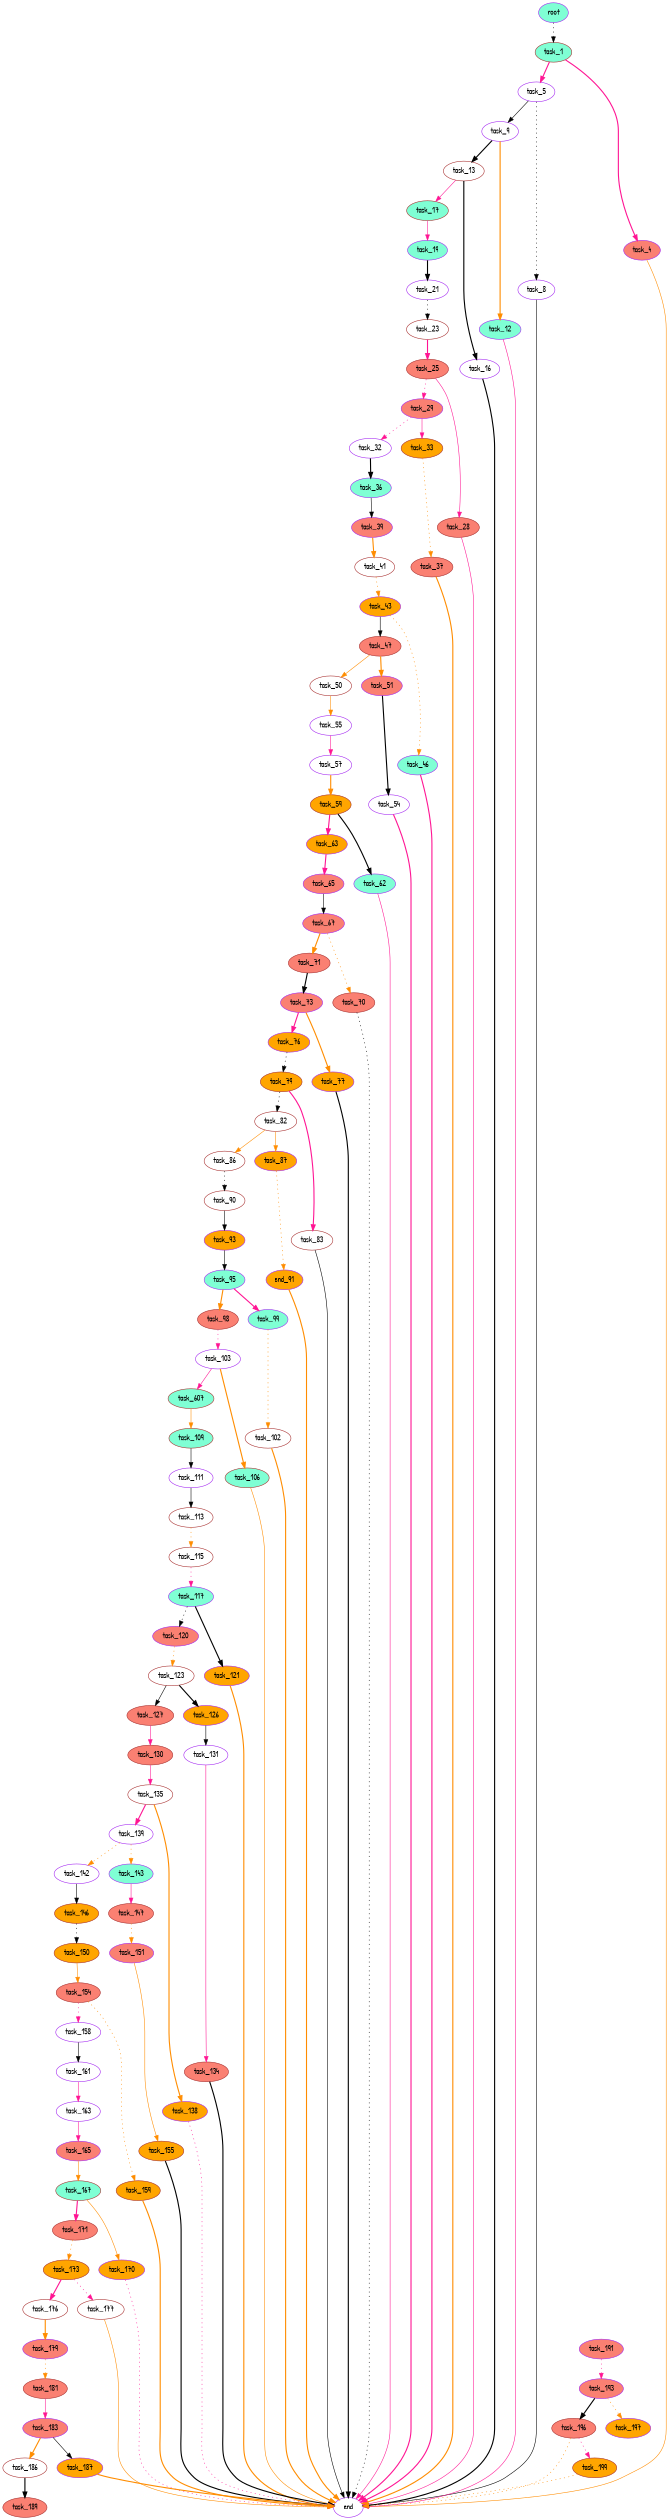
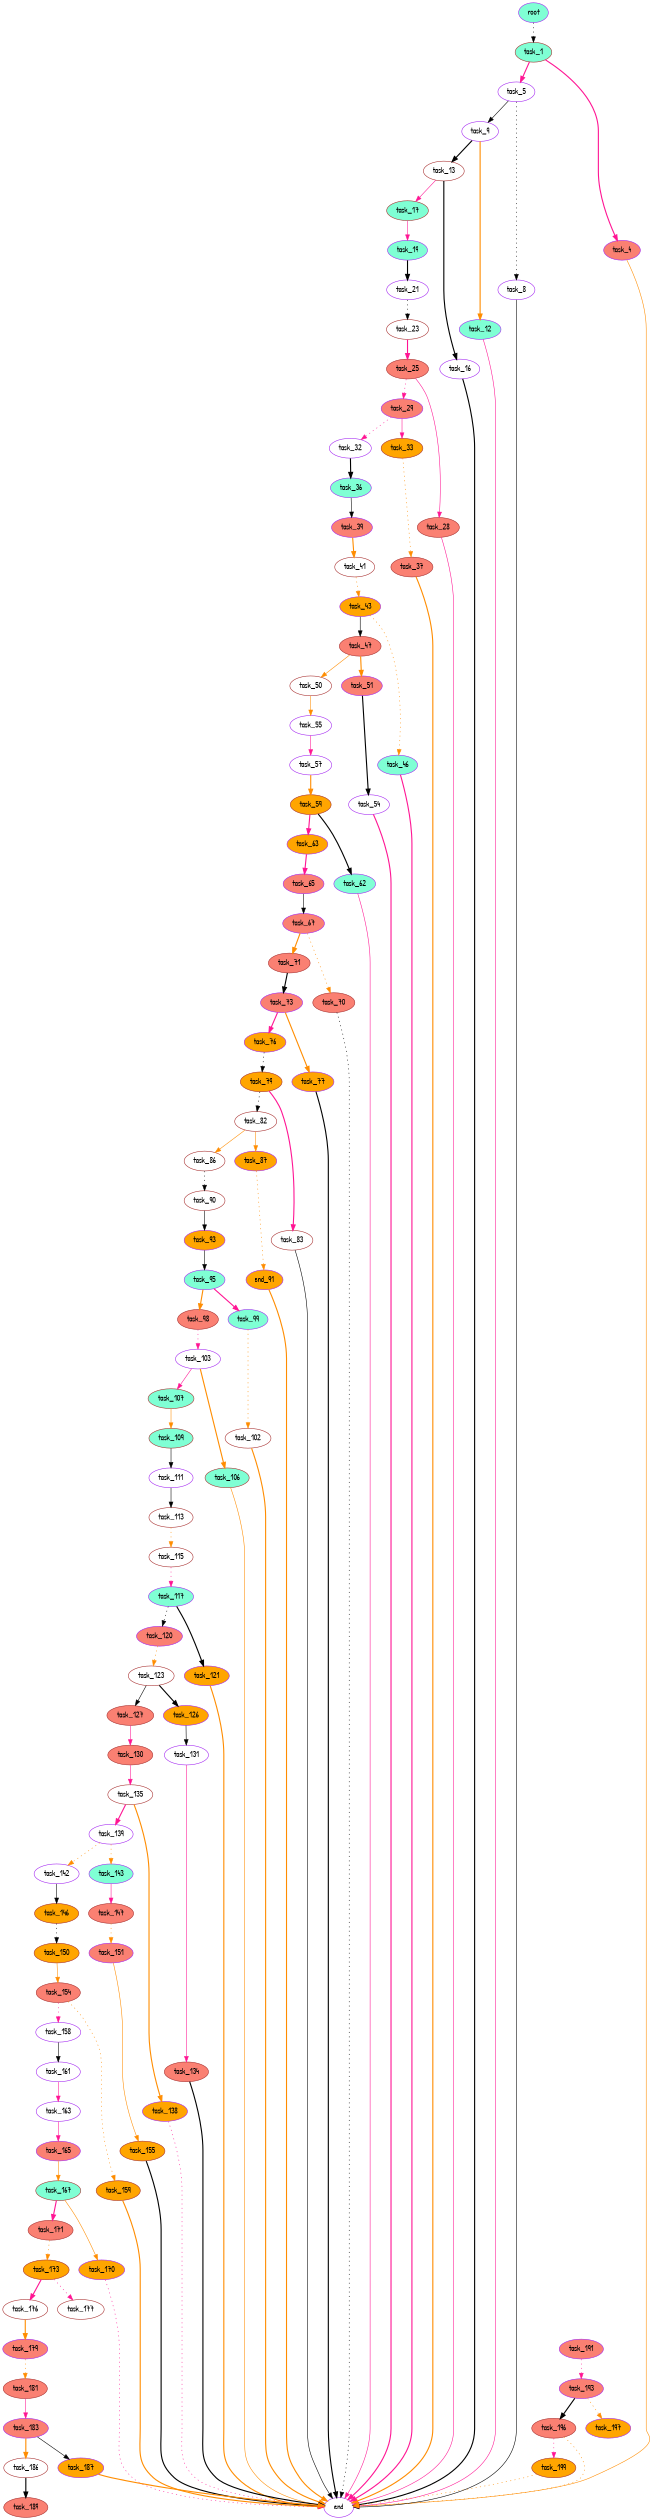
node "task_607": label "task_607" -> "task_107"
edge "task_177" -> "end": removed
